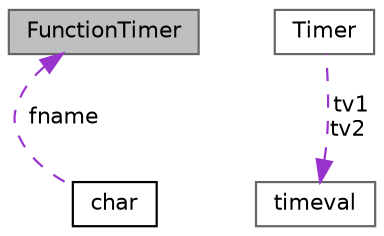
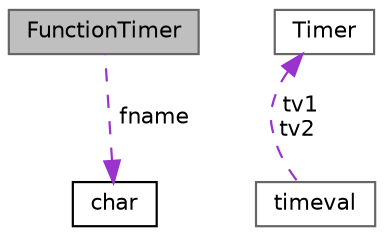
edge "Timer" -> "timeval": reversed
edge "char" -> "FunctionTimer": reversed
